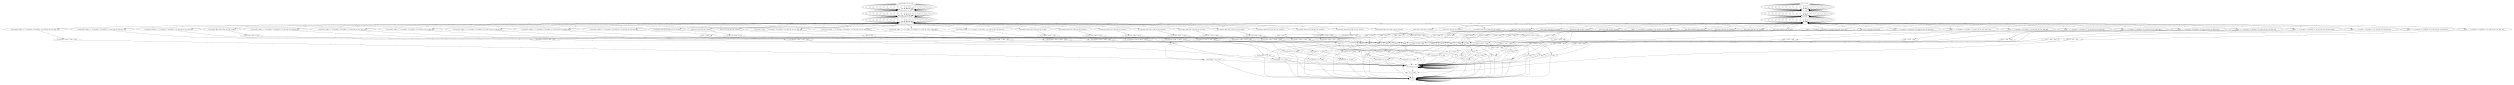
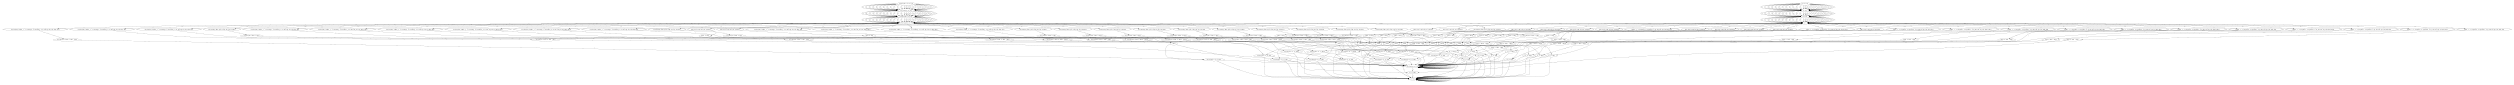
node "/bin/busybox chmod +x SEX13": added
